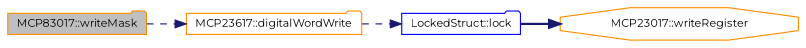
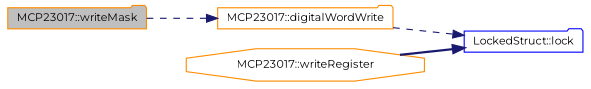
node "MCP83017::writeMask": label "MCP83017::writeMask" -> "MCP23017::writeMask"
node "MCP23617::digitalWordWrite": label "MCP23617::digitalWordWrite" -> "MCP23017::digitalWordWrite"
edge "LockedStruct::lock" -> "MCP23017::writeRegister": reversed
